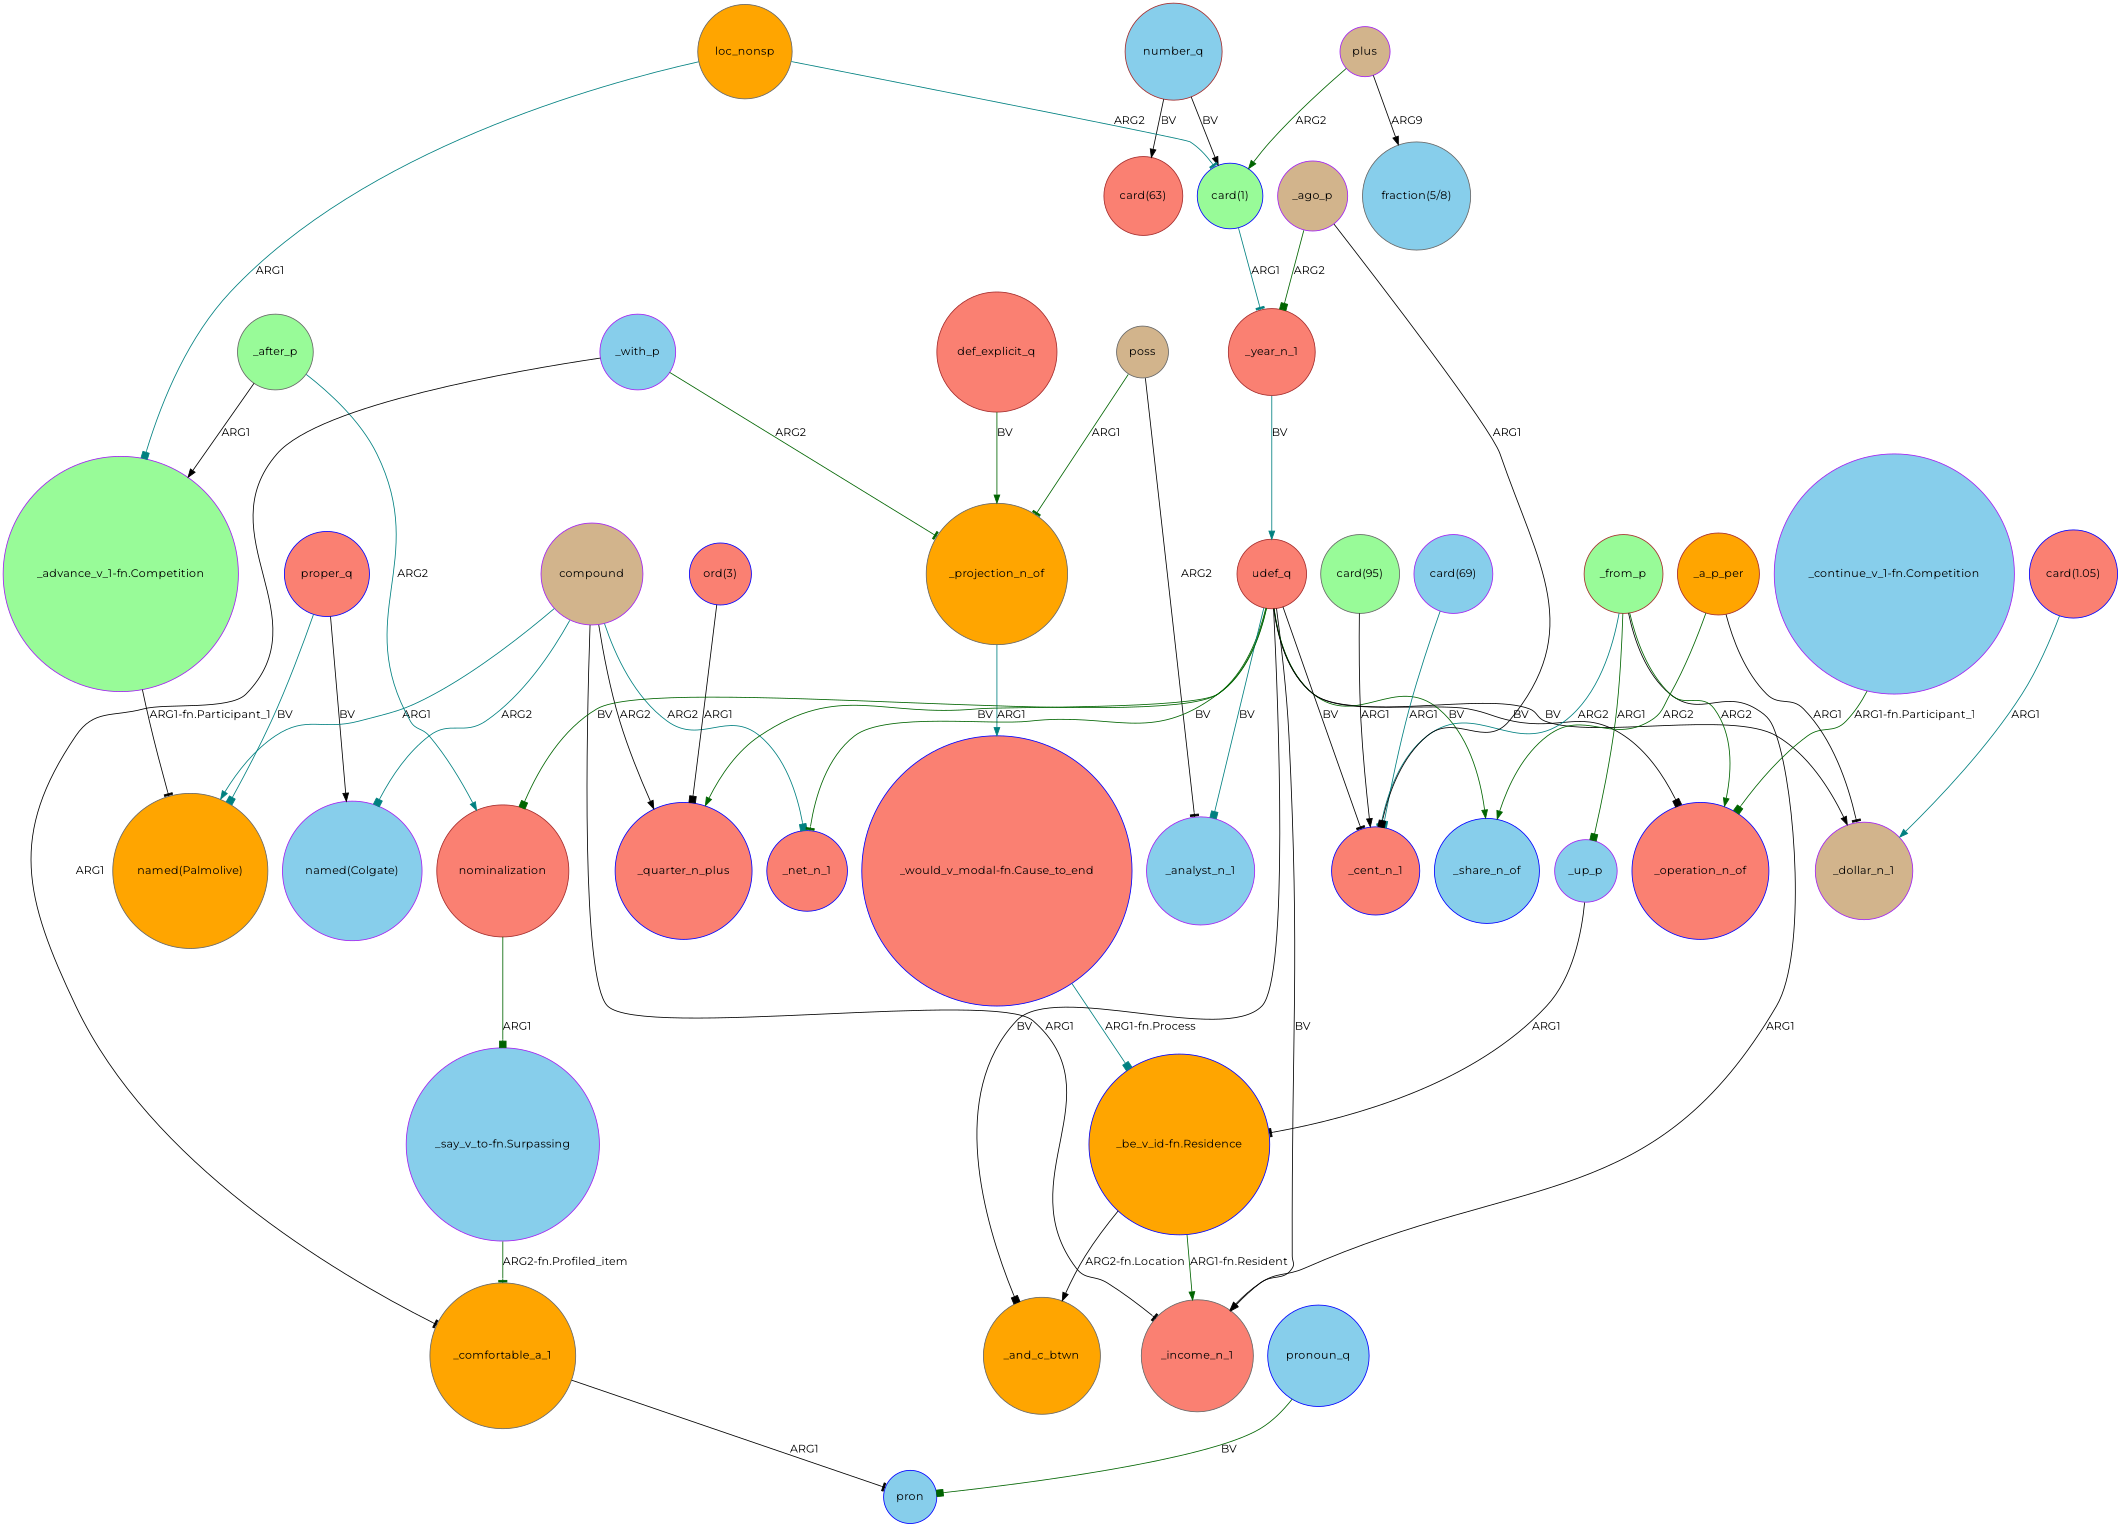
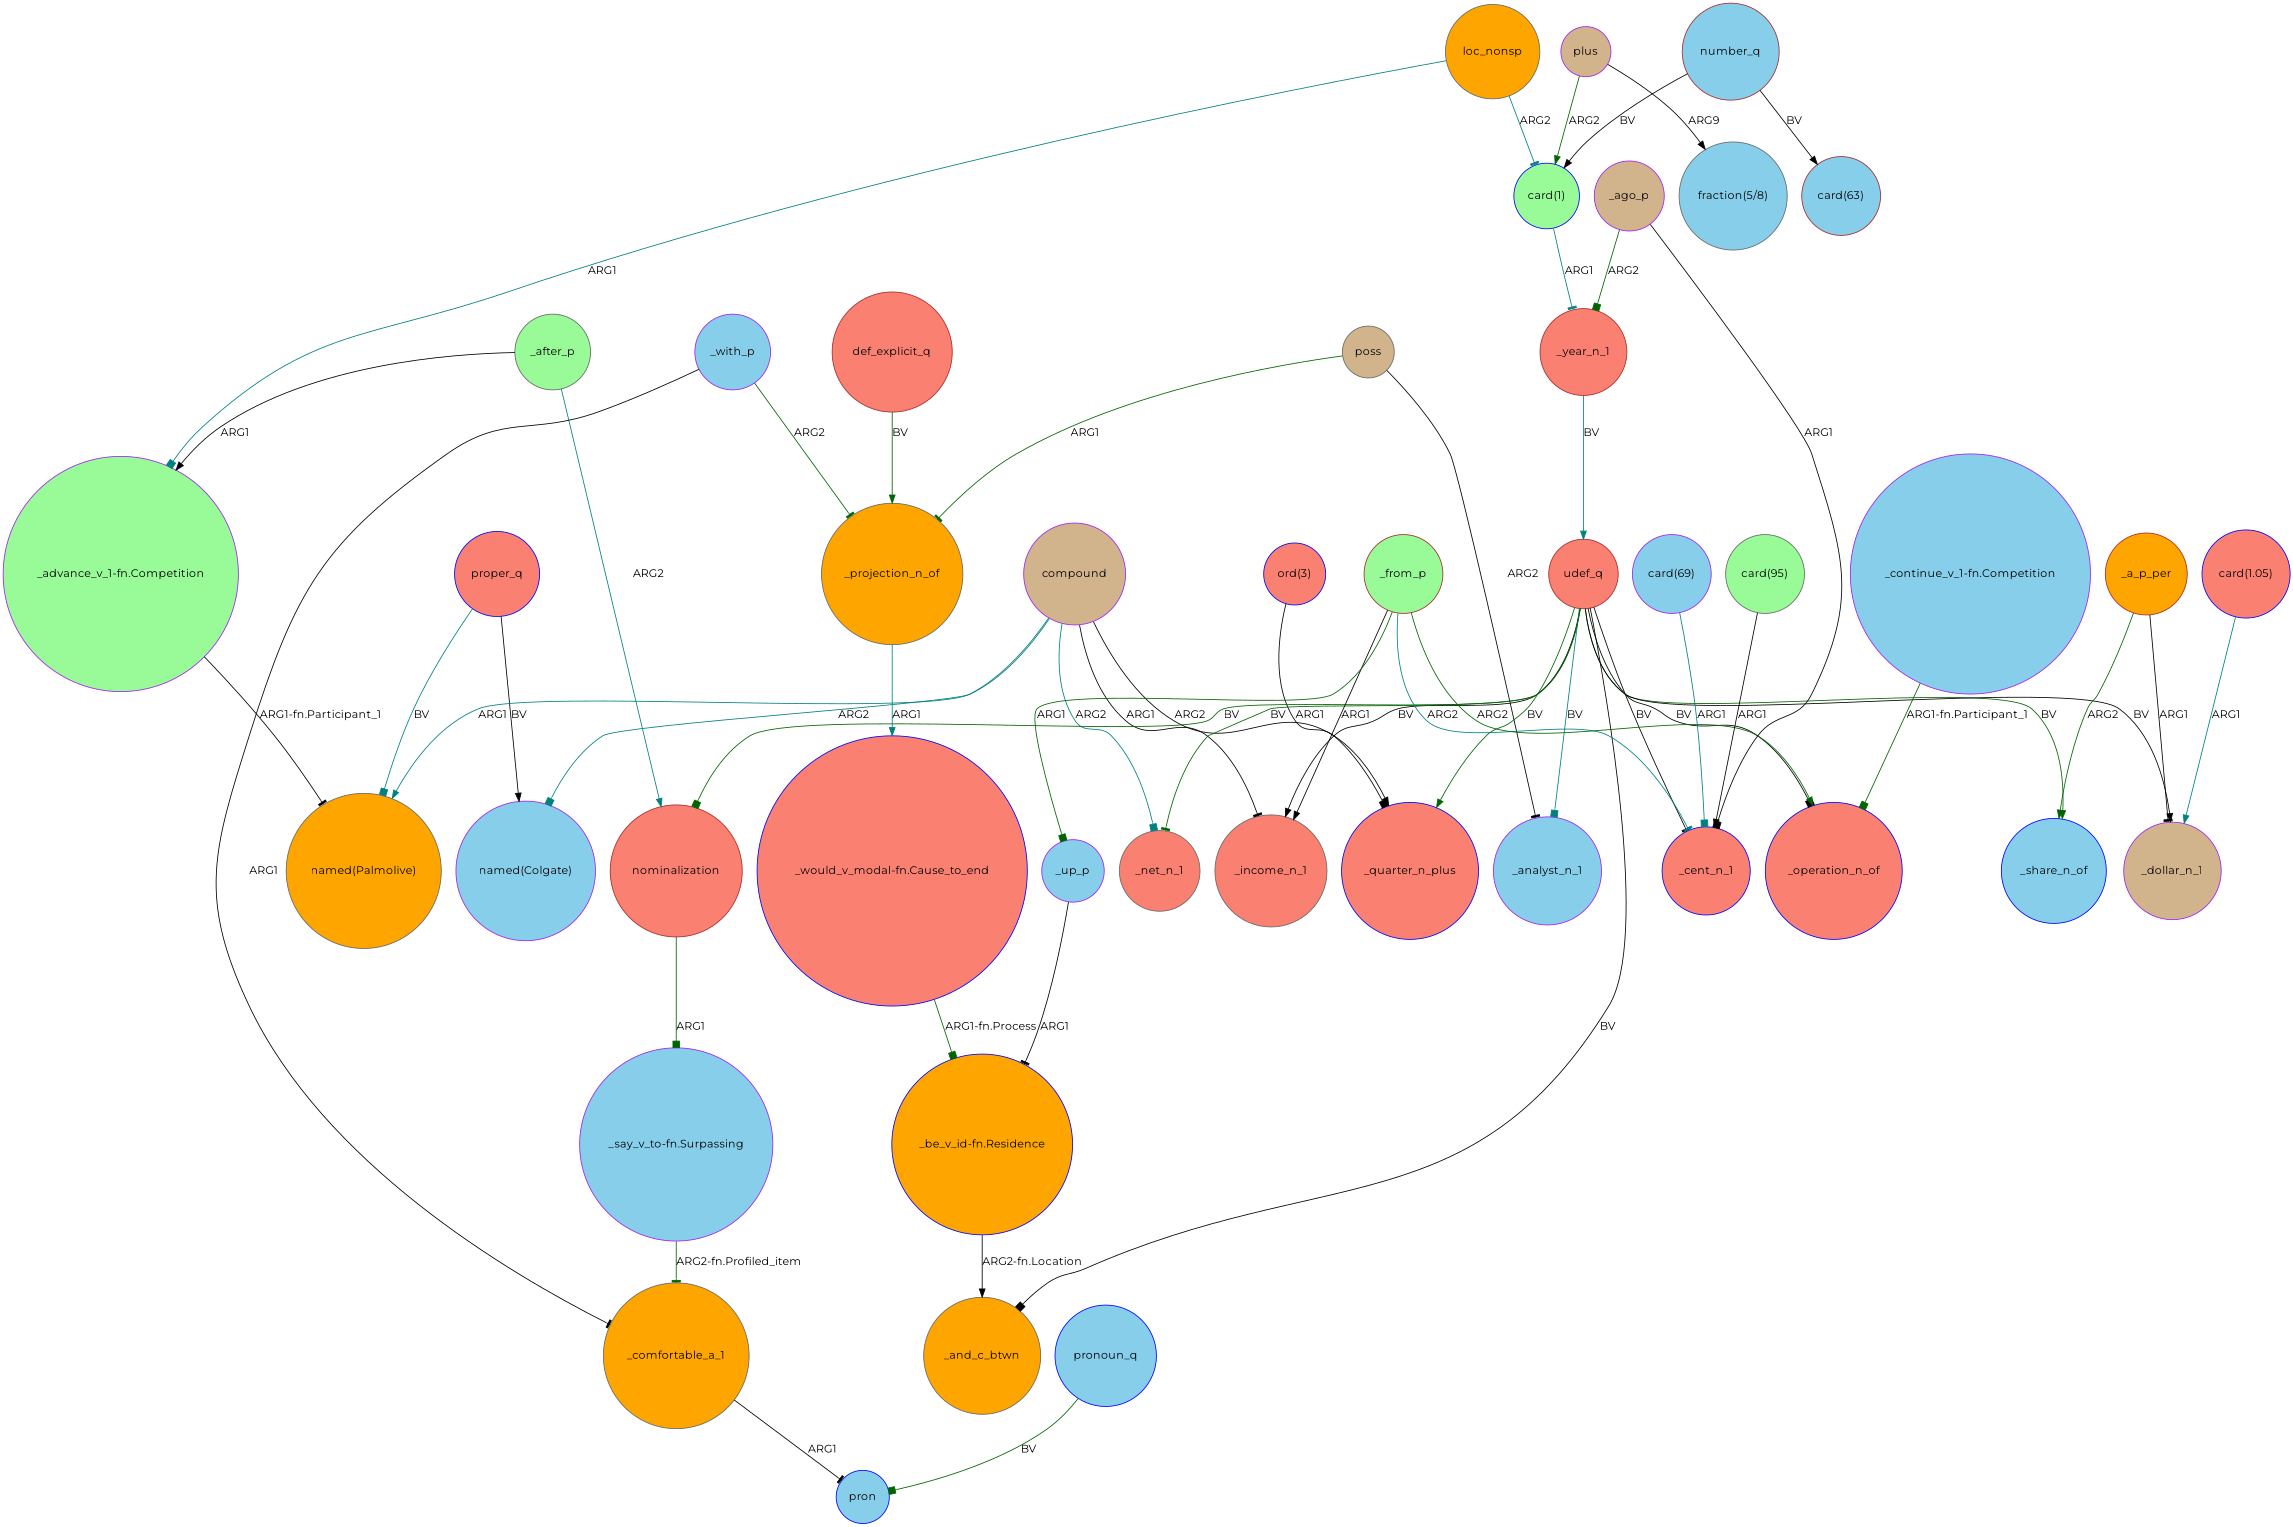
node "card(63)": fillcolor salmon -> skyblue
node "_net_n_1": color blue -> gray40
edge "_would_v_modal-fn.Cause_to_end" -> "_be_v_id-fn.Residence": color teal -> darkgreen
edge "_be_v_id-fn.Residence" -> "_income_n_1": removed, label "ARG1-fn.Resident"
